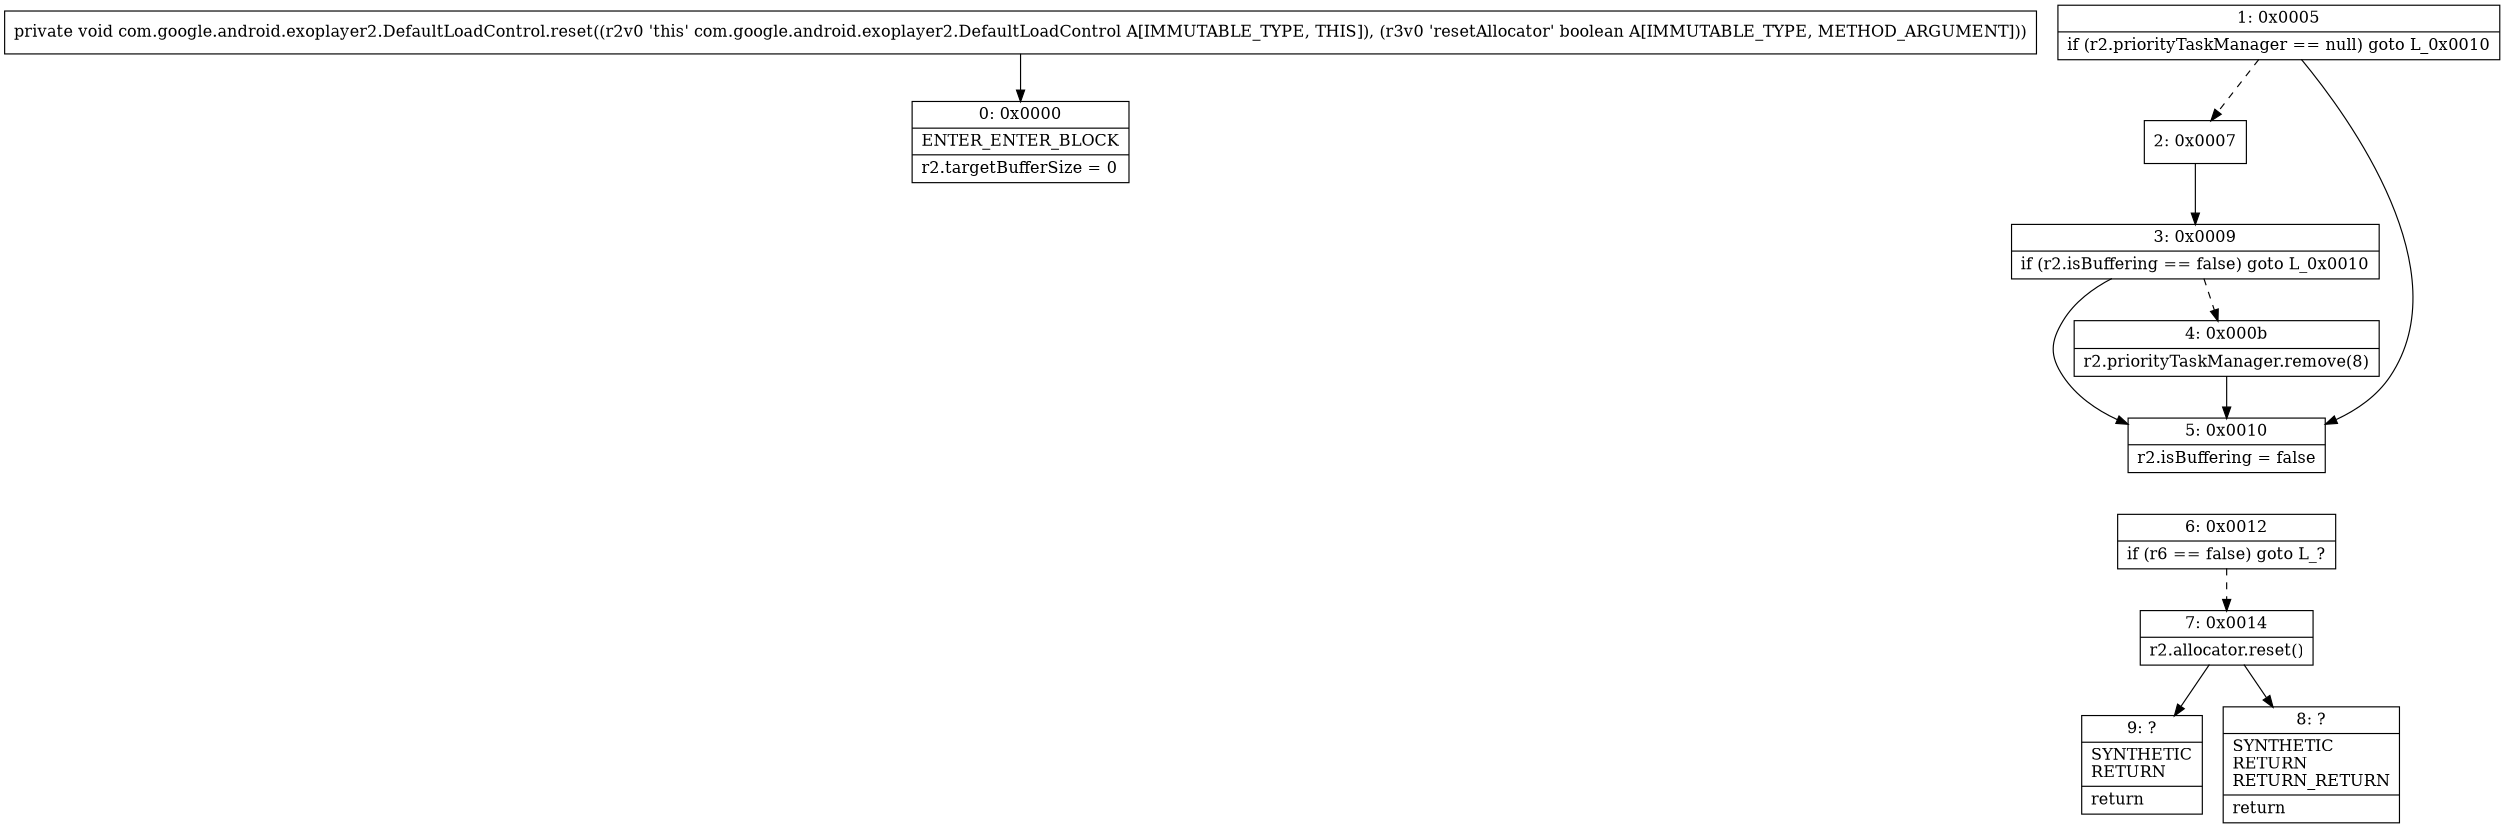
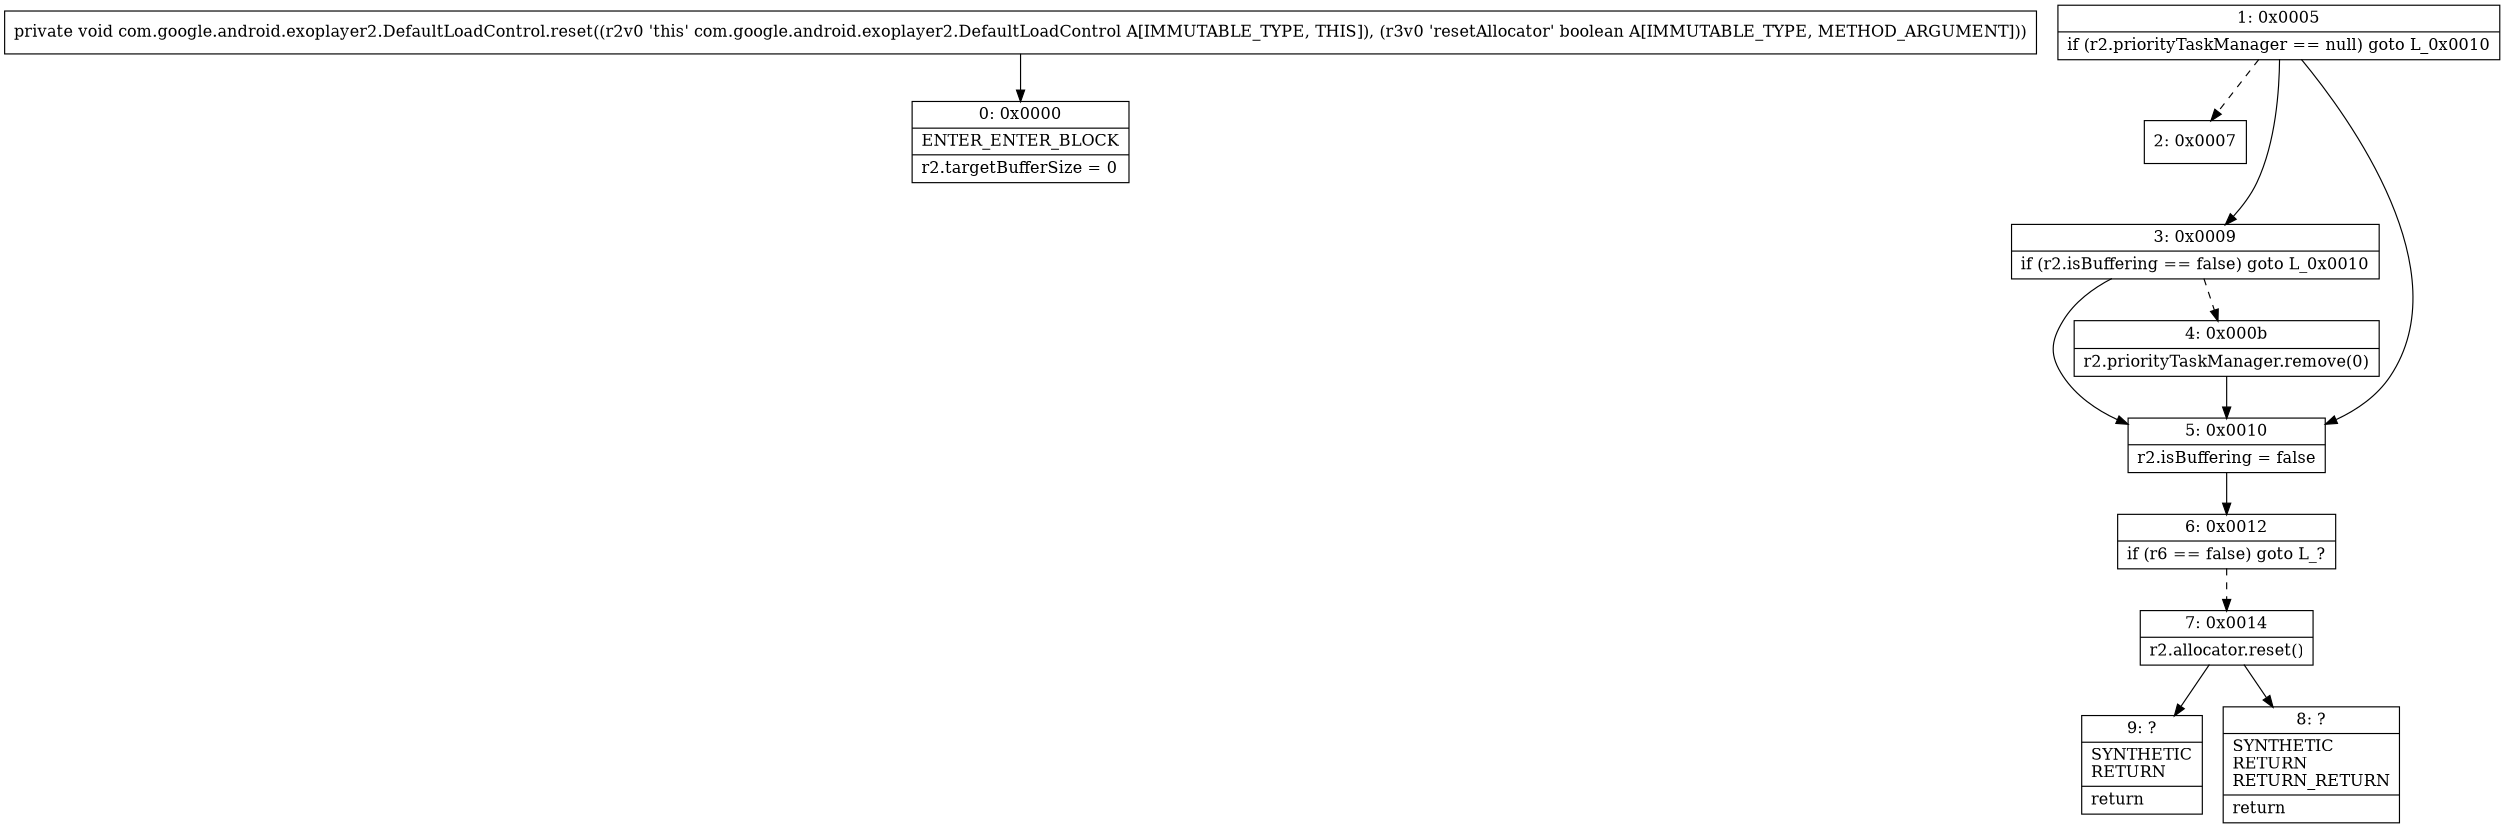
edge "2: 0x0007" -> "3: 0x0009": now "1: 0x0005" -> "3: 0x0009"
node "4: 0x000b": text "r2.priorityTaskManager.remove(8)" -> "r2.priorityTaskManager.remove(0)"
edge "5: 0x0010" -> "6: 0x0012": added
